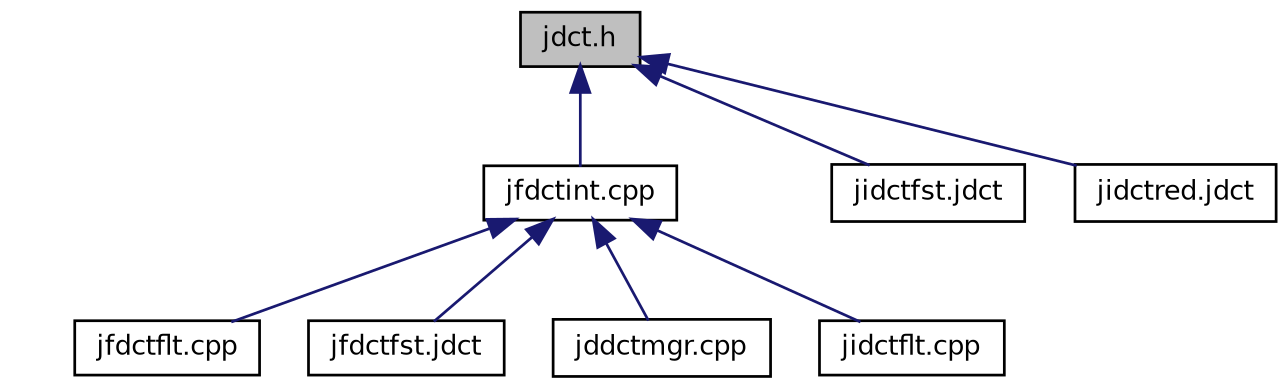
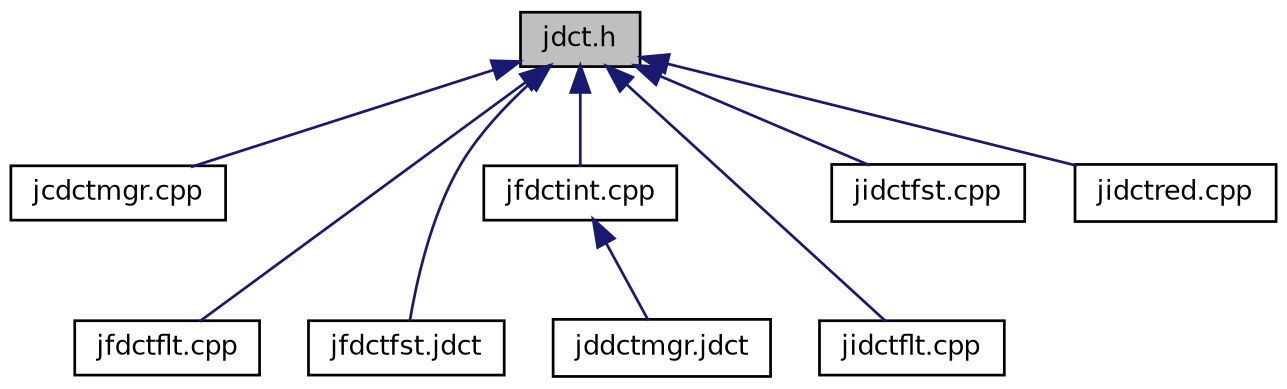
node "jcdctmgr.cpp": added
node "jidctfst.jdct": label "jidctfst.jdct" -> "jidctfst.cpp"
node "jidctred.jdct": label "jidctred.jdct" -> "jidctred.cpp"
edge "jfdctflt.cpp" -> "jfdctint.cpp": now "jfdctflt.cpp" -> "jdct.h"
edge "jidctflt.cpp" -> "jfdctint.cpp": now "jidctflt.cpp" -> "jdct.h"
edge "jfdctfst.jdct" -> "jfdctint.cpp": now "jfdctfst.jdct" -> "jdct.h"
node "jddctmgr.cpp": label "jddctmgr.cpp" -> "jddctmgr.jdct"
